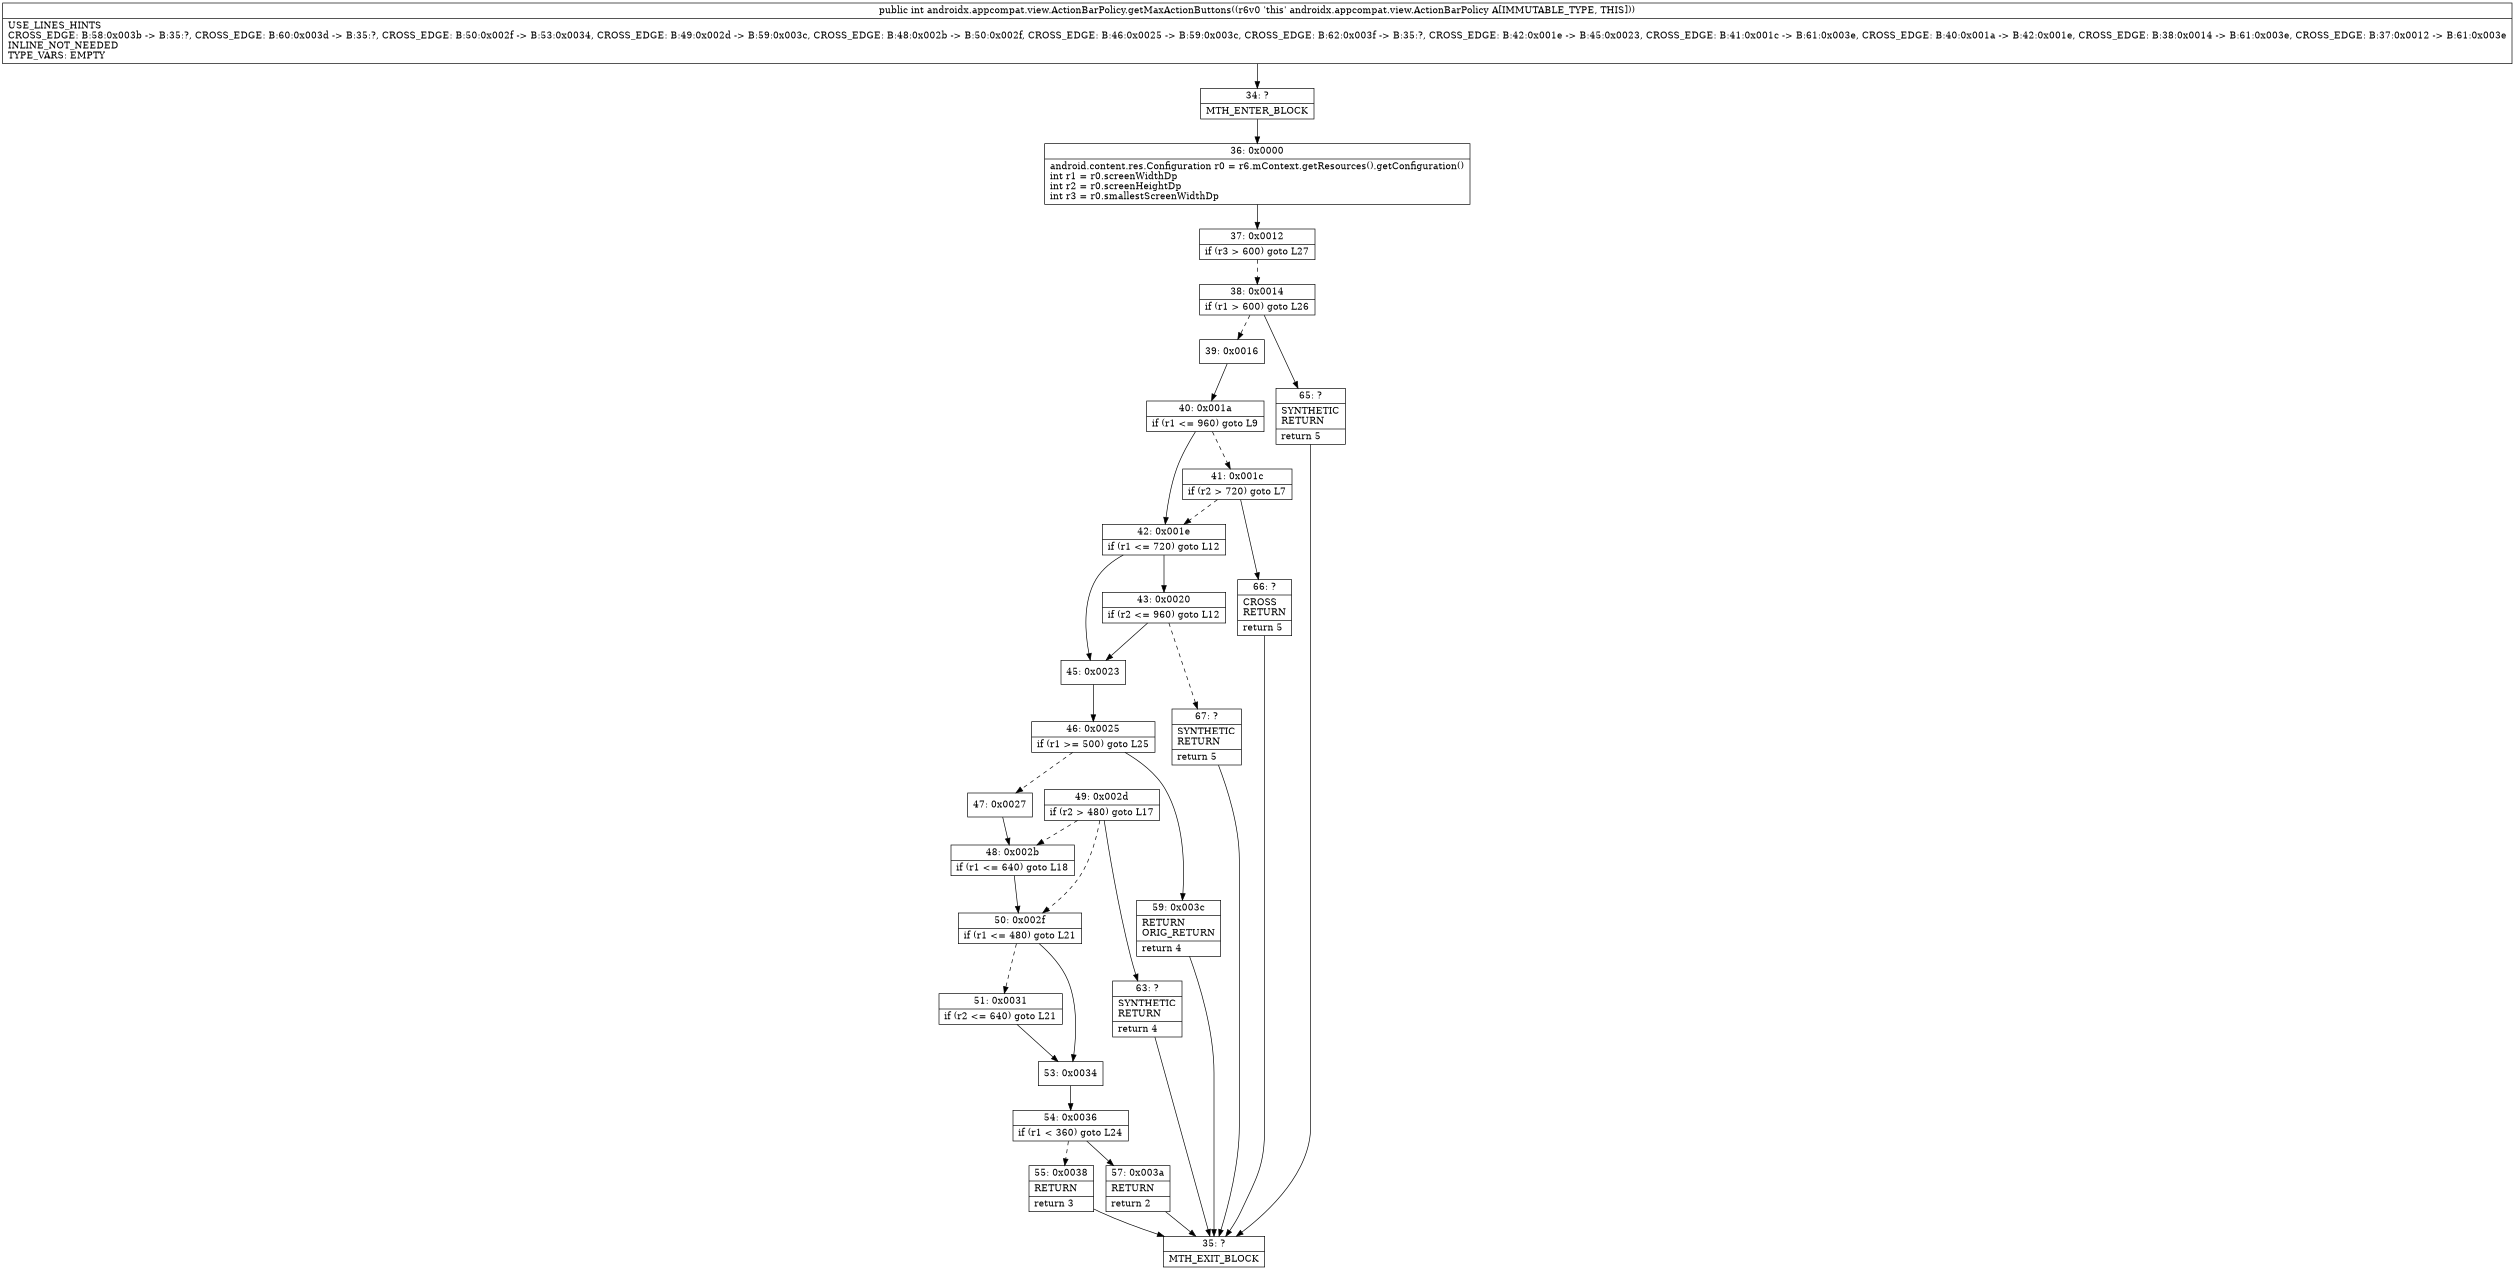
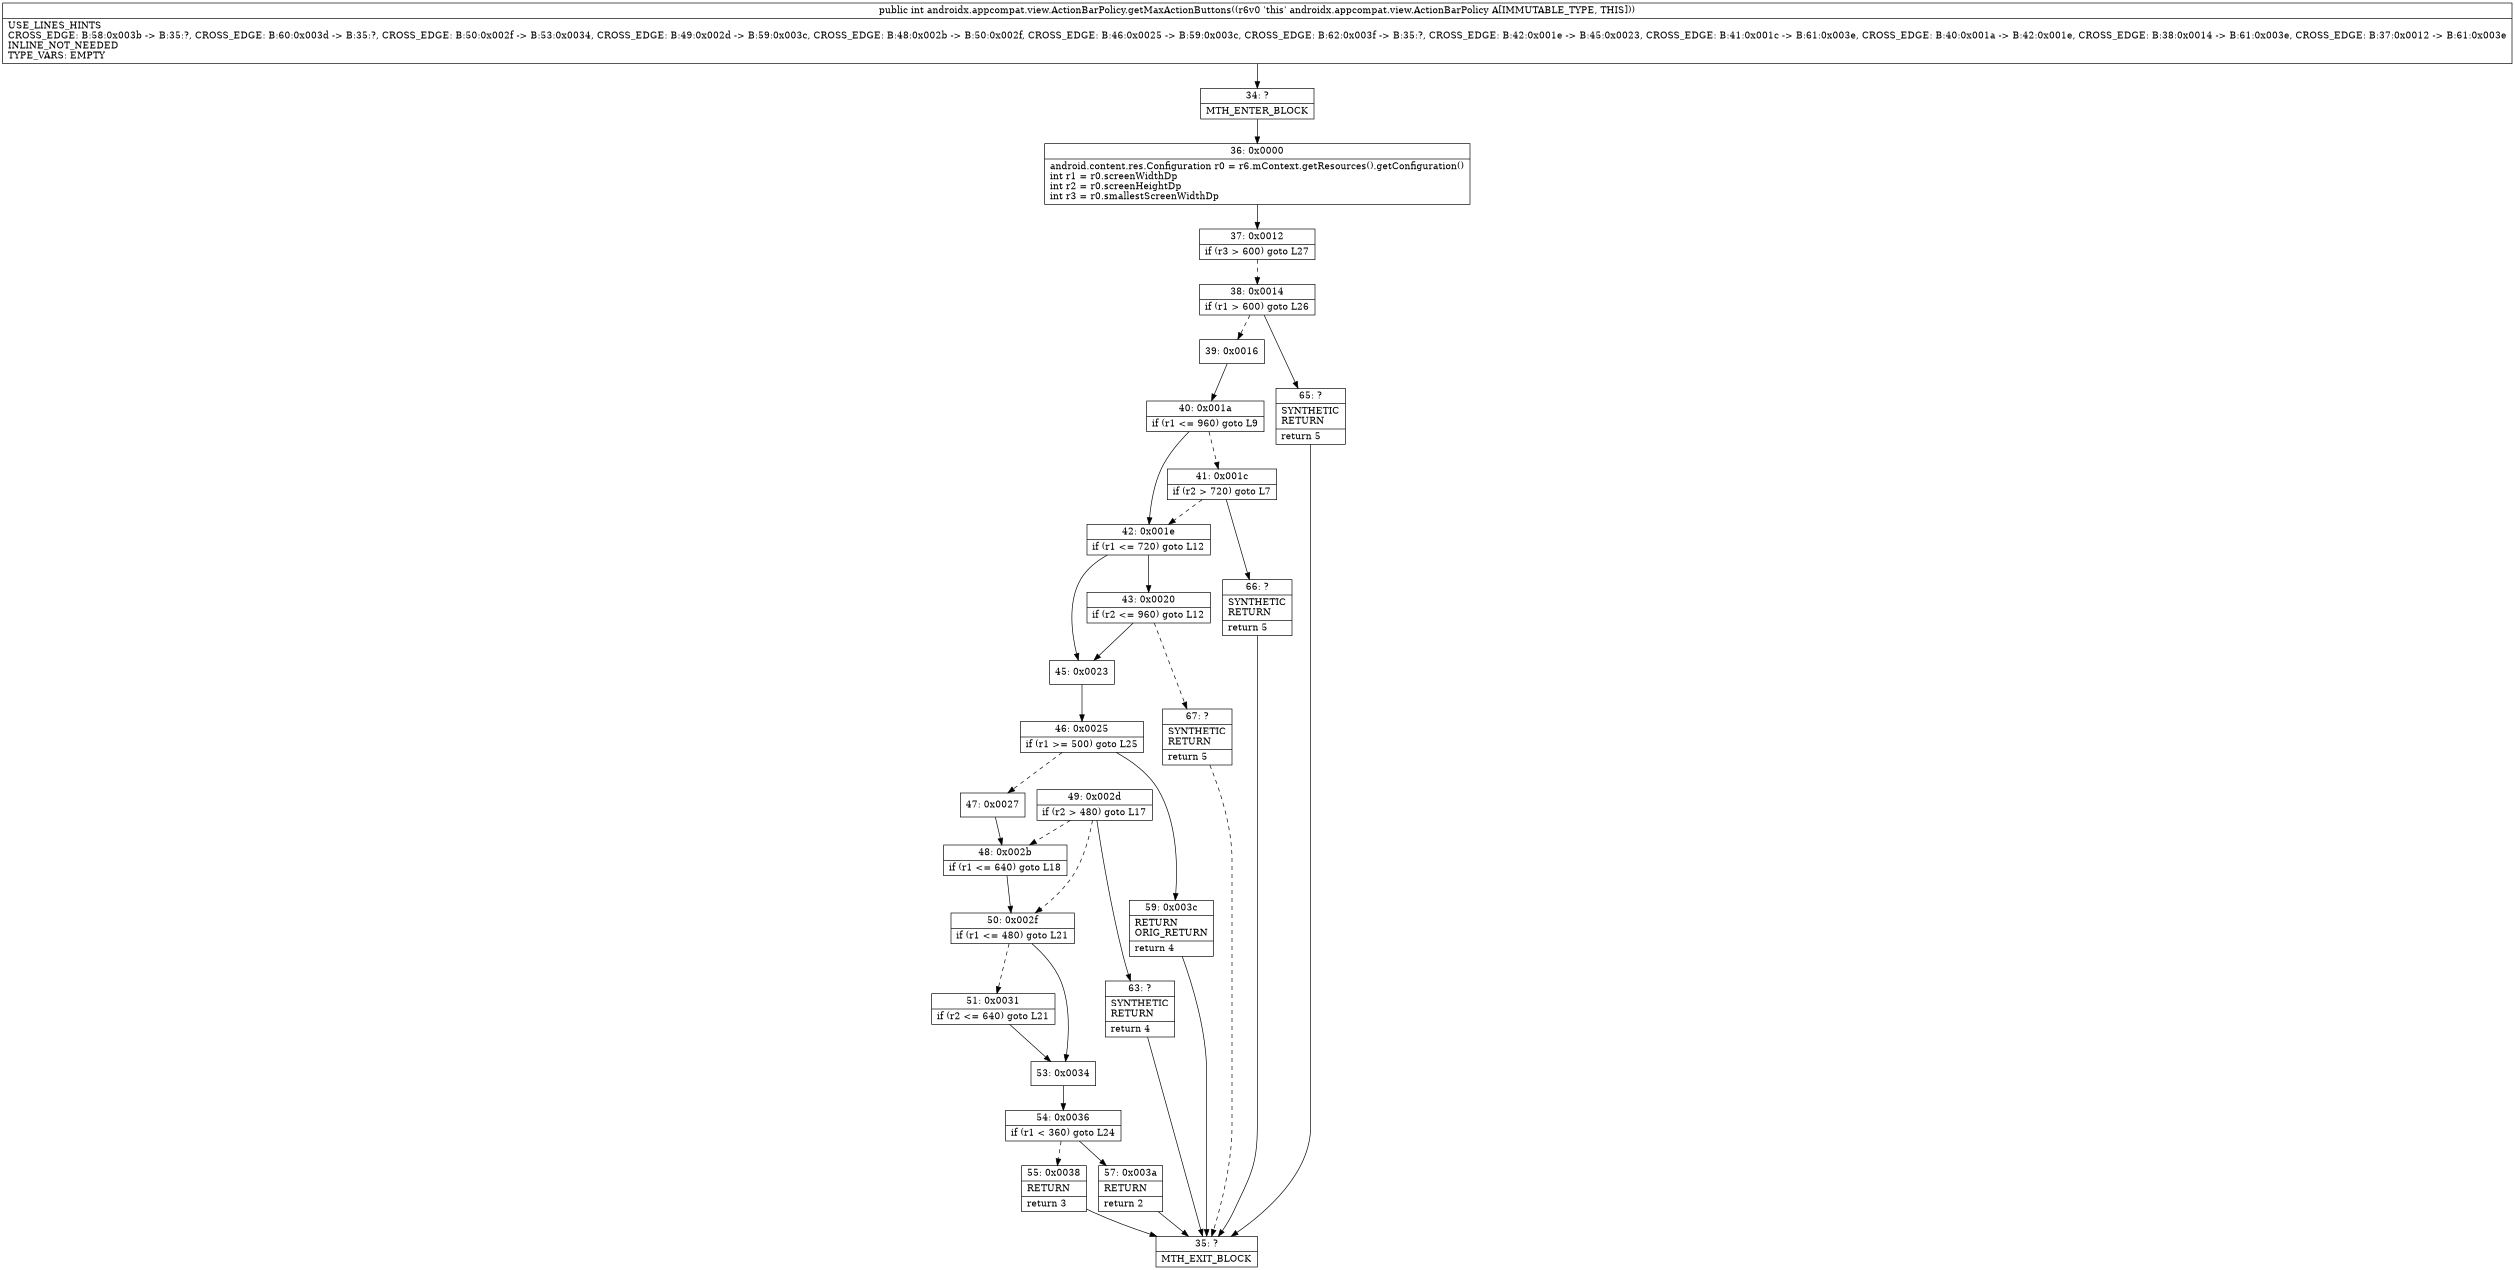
node "66: ?": text "CROSS" -> "SYNTHETIC"
edge "67: ?" -> "35: ?": style solid -> dashed
